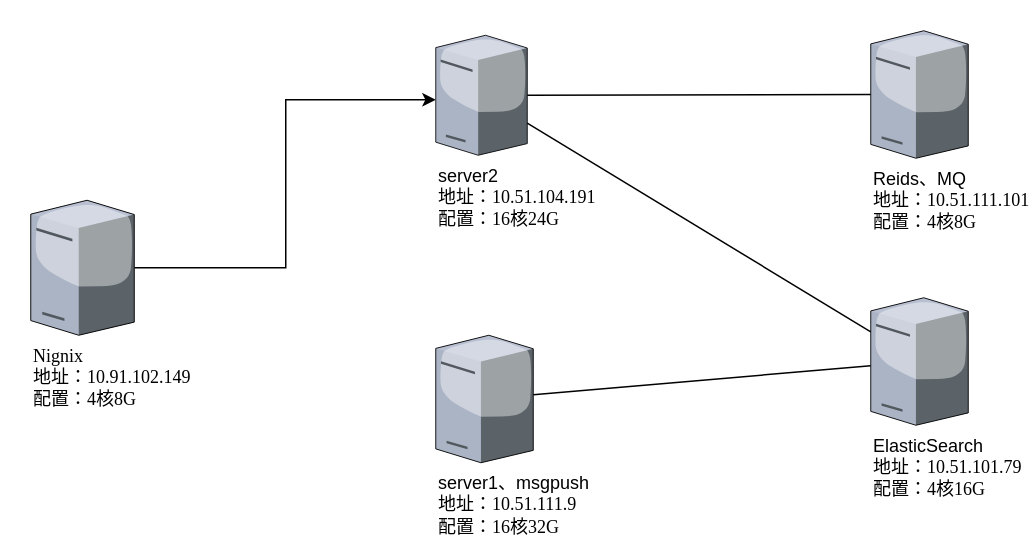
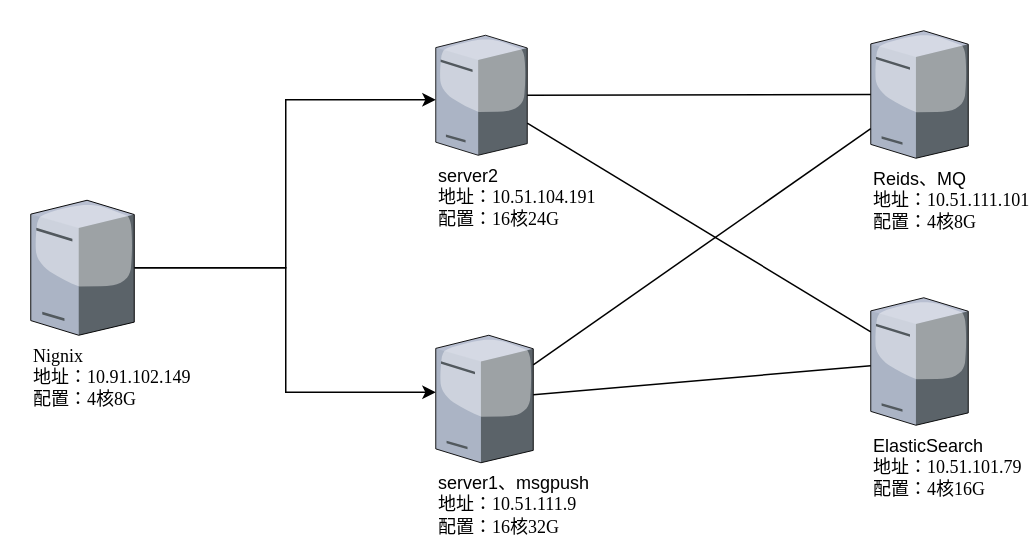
edge "Reids、MQ 地址：10.51.111.101配置：4核8G" -- "server1、msgpush 地址：10.51.111.9配置：16核32G": added
edge "Nignix 地址：10.91.102.149 配置：4核8G" -> "server1、msgpush 地址：10.51.111.9配置：16核32G": added
